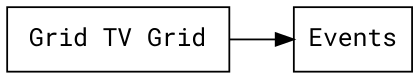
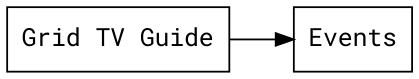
node "Grid TV Grid": label "Grid TV Grid" -> "Grid TV Guide"
